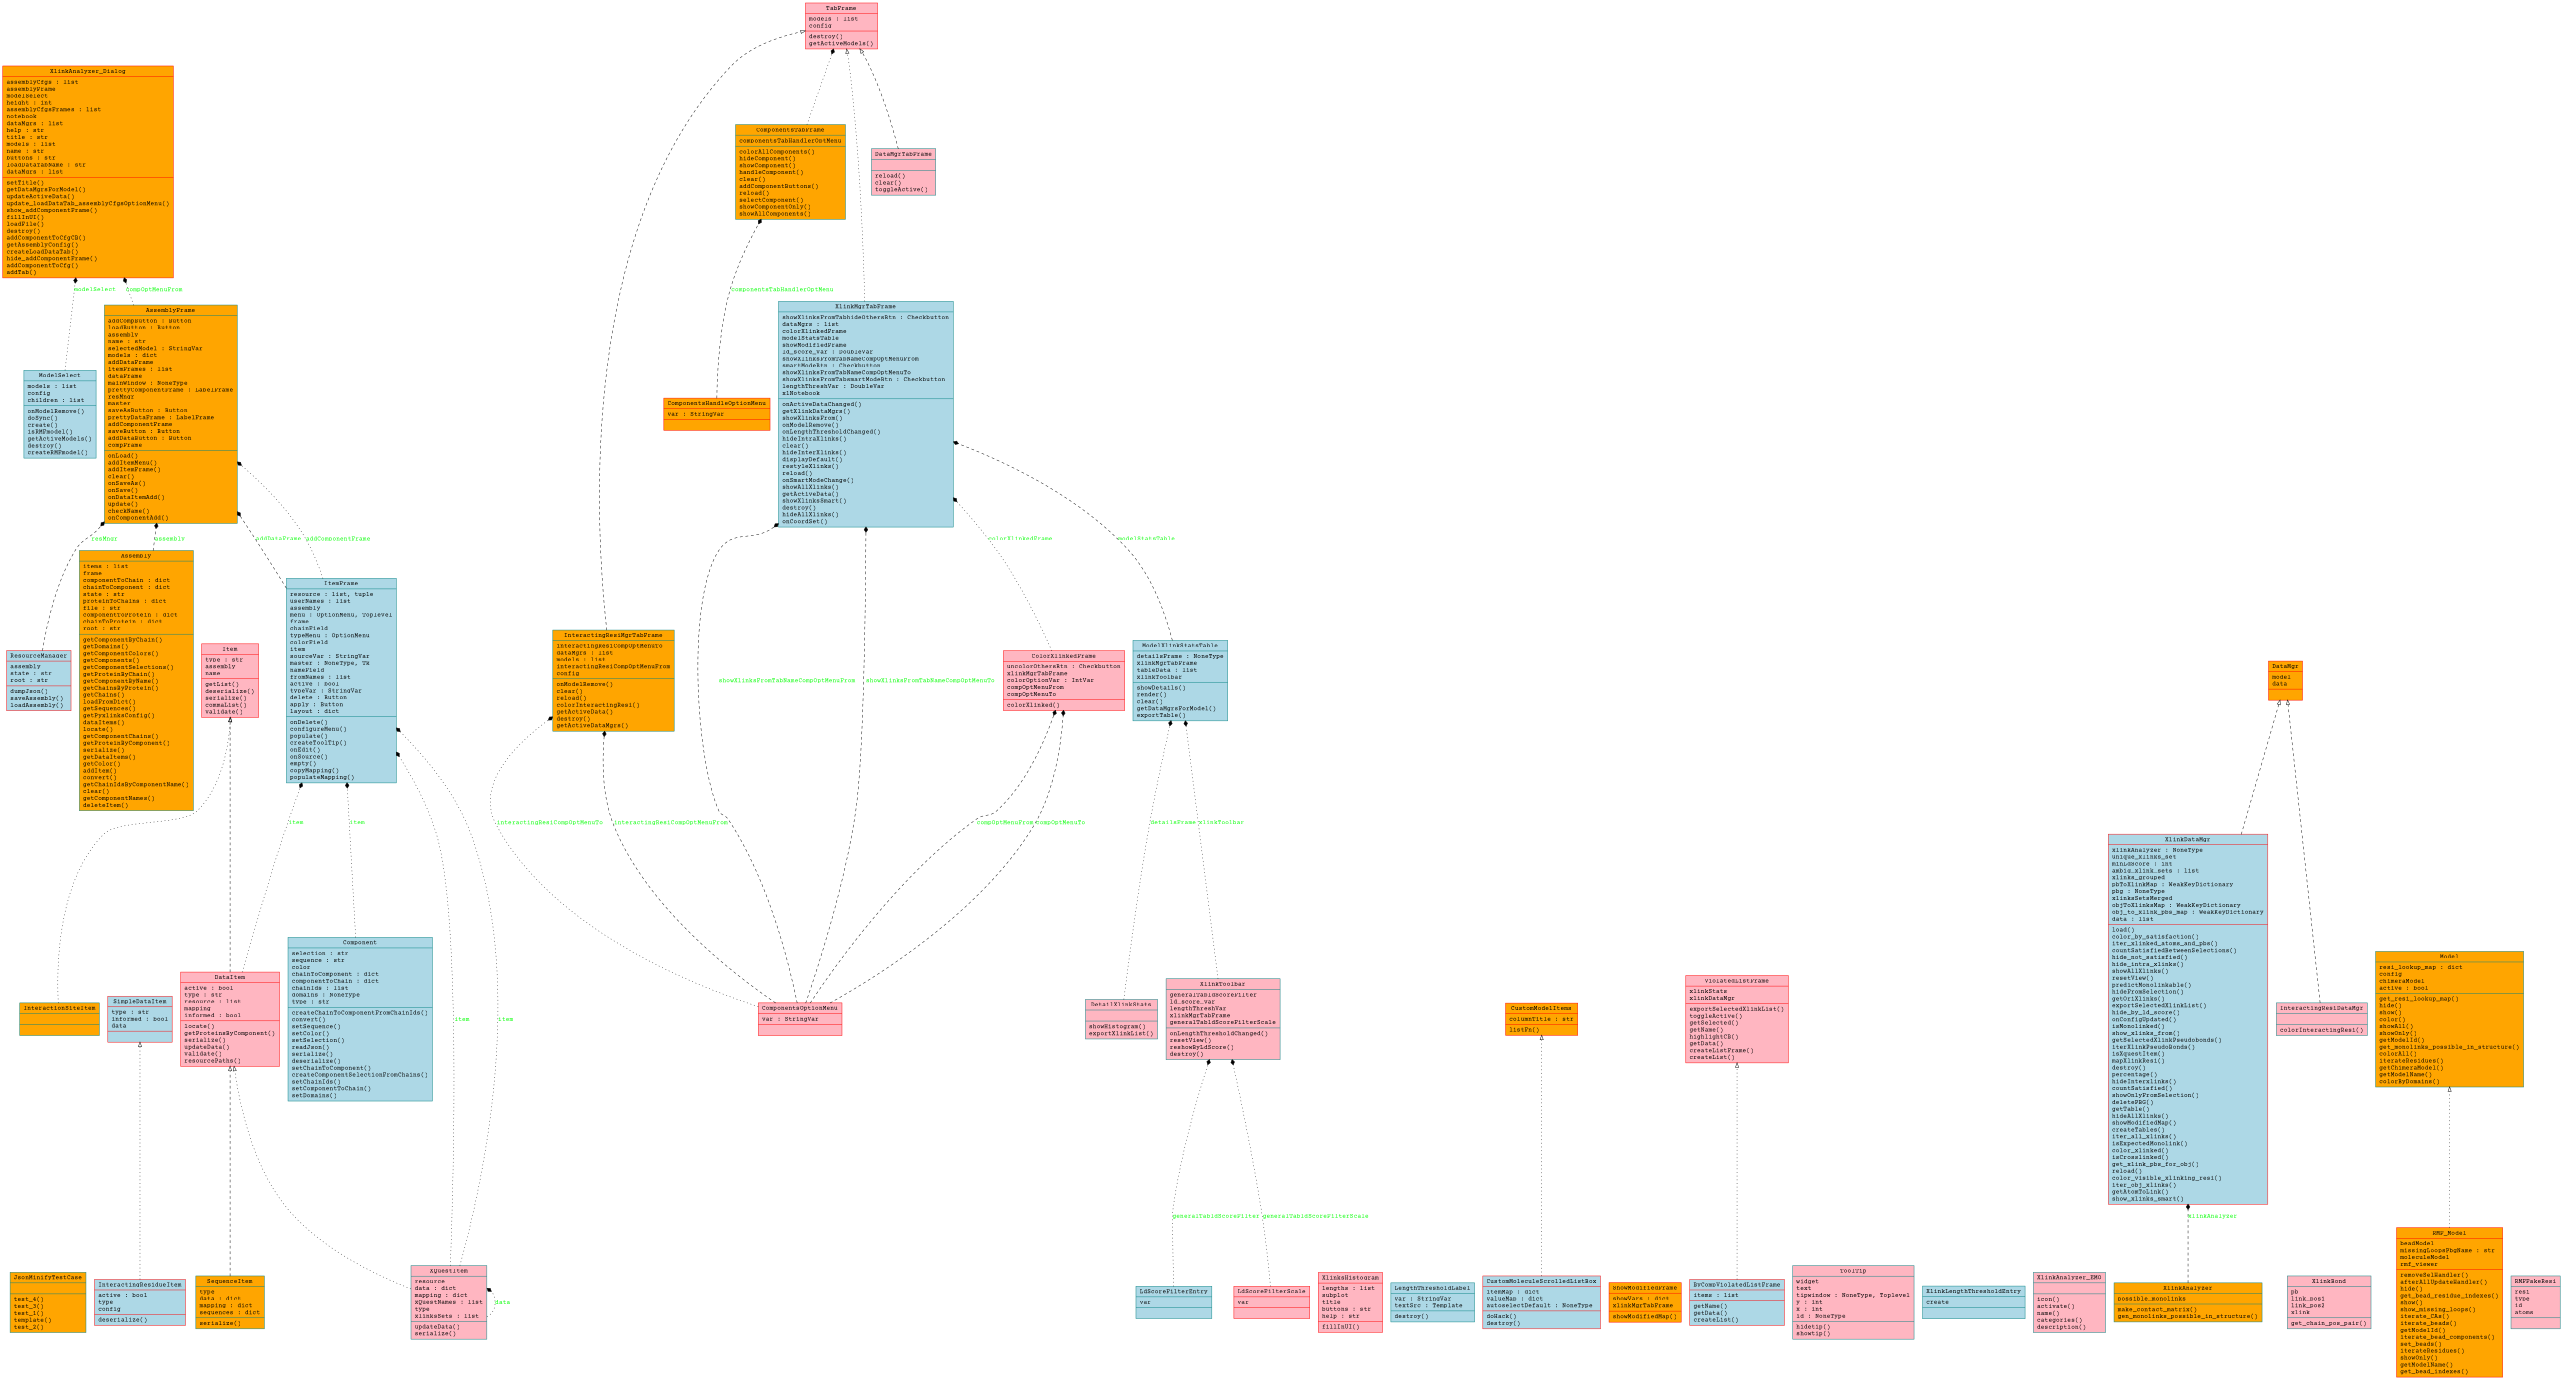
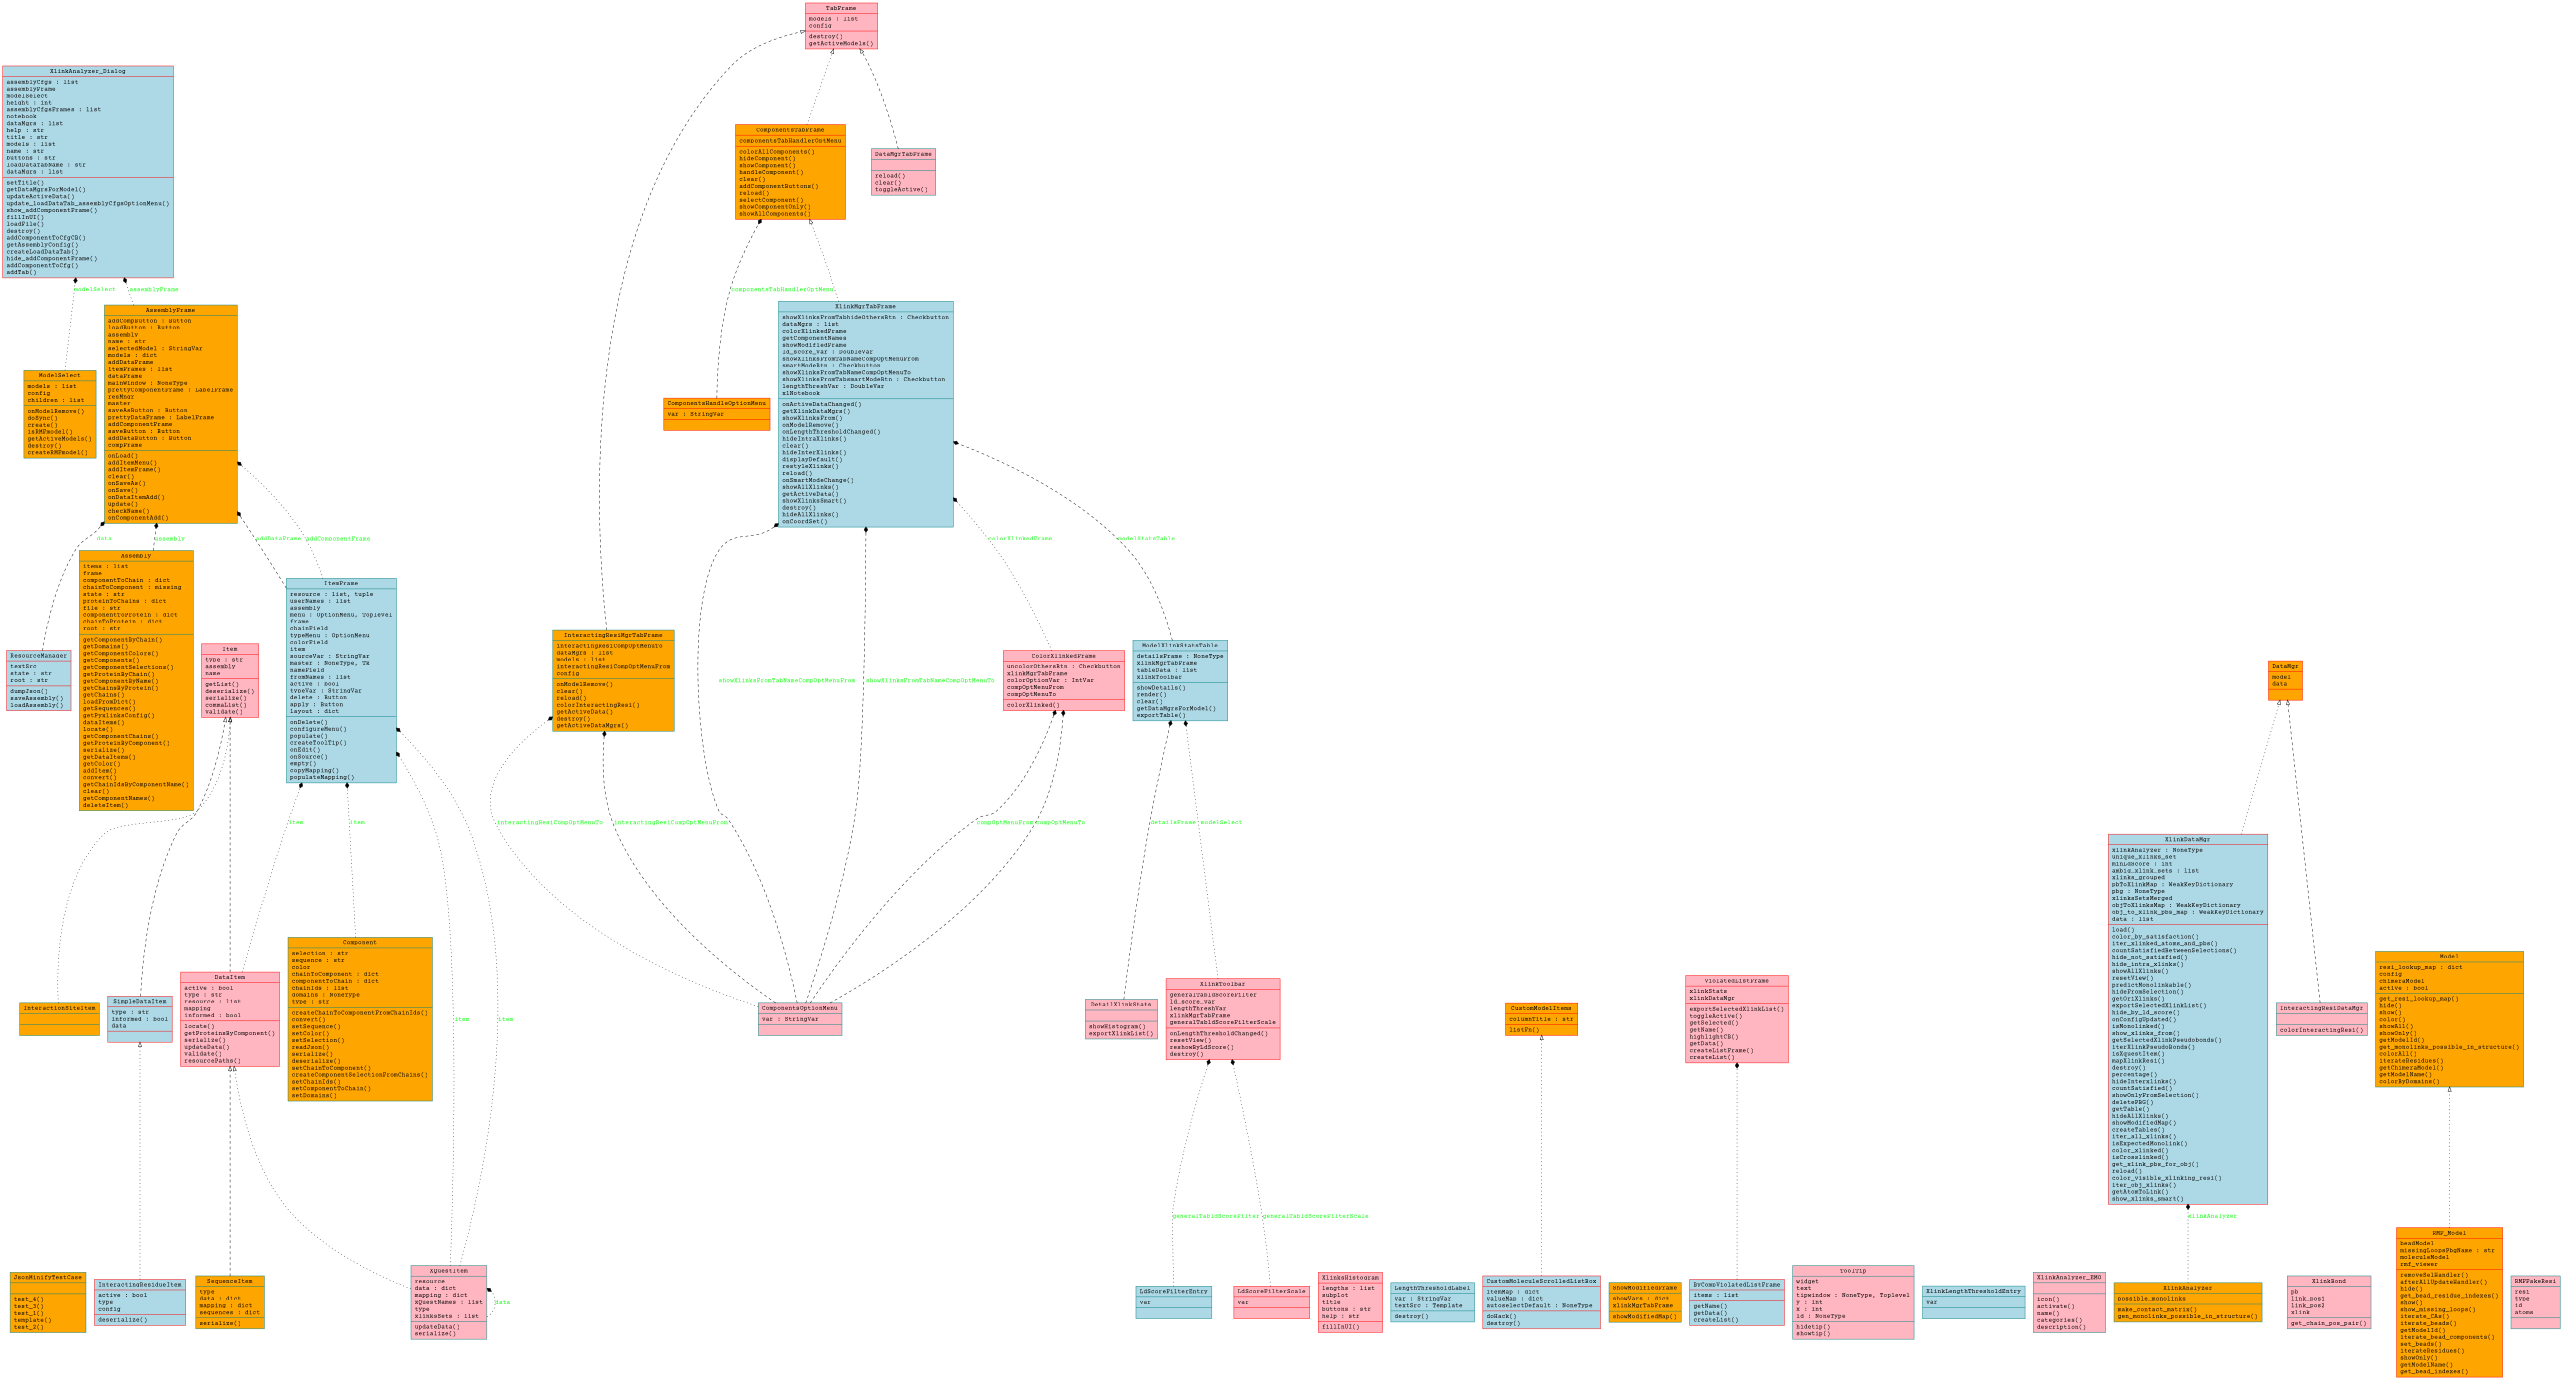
edge "ComponentsTabFrame" -> "TabFrame": arrowhead diamond -> empty
node "XlinkAnalyzer_Dialog": fillcolor orange -> lightblue
node "ComponentsTabFrame": color teal -> red
edge "XlinkMgrTabFrame" -> "TabFrame": now "XlinkMgrTabFrame" -> "ComponentsTabFrame"
edge "AssemblyFrame" -> "XlinkAnalyzer_Dialog": label "compOptMenuFrom" -> "assemblyFrame"
node "XlinkMgrTabFrame": text "modelStatsTable" -> "getComponentNames"
node "ModelSelect": fillcolor lightblue -> orange
edge "ResourceManager" -> "AssemblyFrame": label "resMngr" -> "data"
node "Assembly": text "chainToComponent : dict" -> "chainToComponent : missing"
node "ResourceManager": text "assembly" -> "textSrc"
edge "XlinkDataMgr" -> "DataMgr": style dashed -> dotted
edge "XlinkToolbar" -> "ModelXlinkStatsTable": label "xlinkToolbar" -> "modelSelect"
edge "SimpleDataItem" -> "Item": added
edge "DetailXlinkStats" -> "ModelXlinkStatsTable": style dotted -> dashed
node "Component": fillcolor lightblue -> orange
node "ComponentsOptionMenu": color red -> teal
node "XlinkToolbar": color teal -> red
edge "ByCompViolatedListFrame" -> "ViolatedListFrame": arrowhead empty -> diamond
edge "XlinkAnalyzer" -> "XlinkDataMgr": style dashed -> dotted
node "ShowModifiedFrame": color red -> teal
node "XlinkLengthThresholdEntry": text "create" -> "var"
